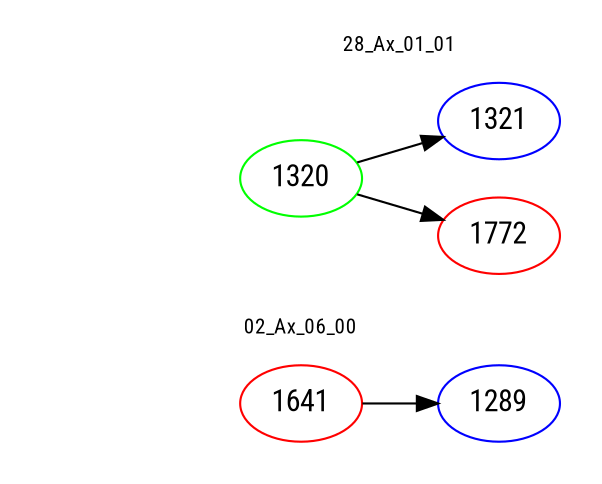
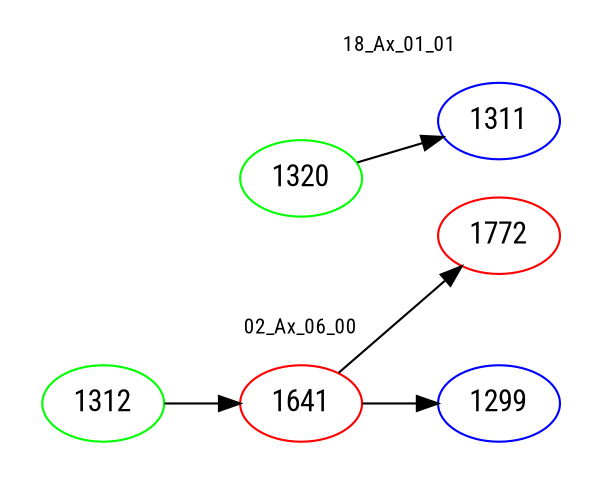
cluster "28_Ax_01_01": label "28_Ax_01_01" -> "18_Ax_01_01"
node "1321": label "1321" -> "1311"
edge "1320" -> "1772": now "1641" -> "1772"
node "1312": added
node "1289": label "1289" -> "1299"
